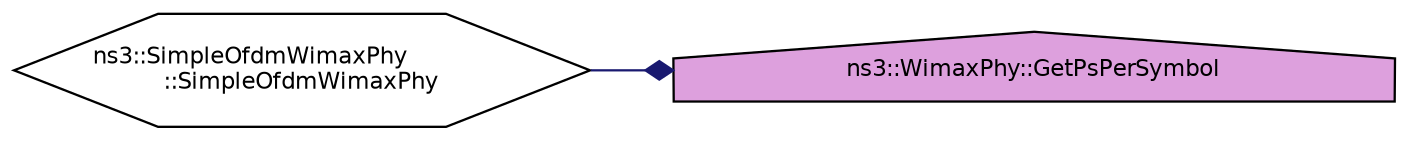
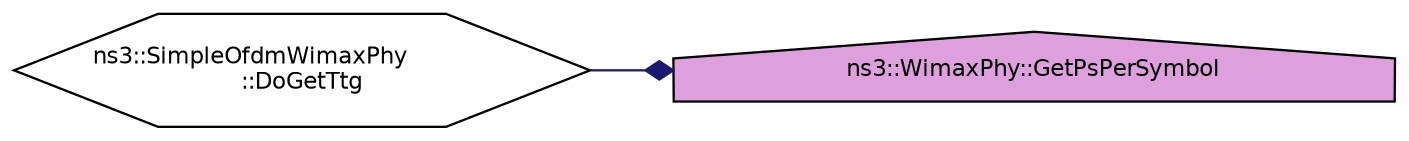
node "ns3::SimpleOfdmWimaxPhy ::SimpleOfdmWimaxPhy": label "ns3::SimpleOfdmWimaxPhy ::SimpleOfdmWimaxPhy" -> "ns3::SimpleOfdmWimaxPhy ::DoGetTtg"
